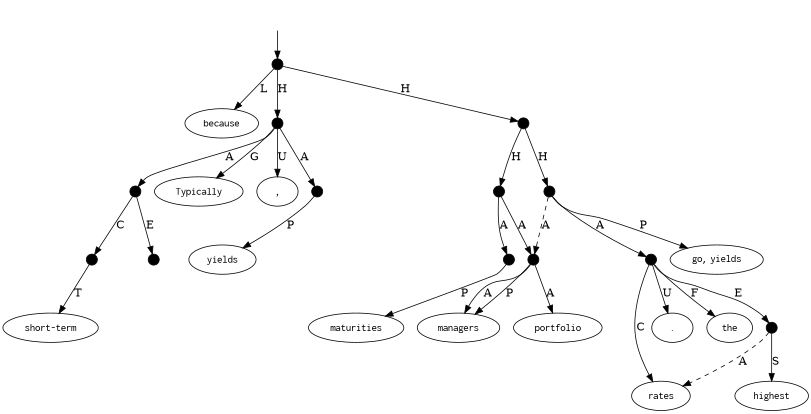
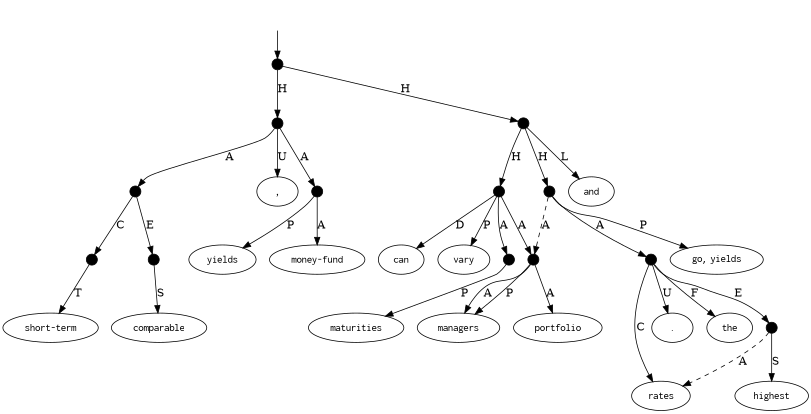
node "because": removed
node "Typically": removed
node "and": added
node "money-fund": added
node "can": added
node "vary": added
node "comparable": added
